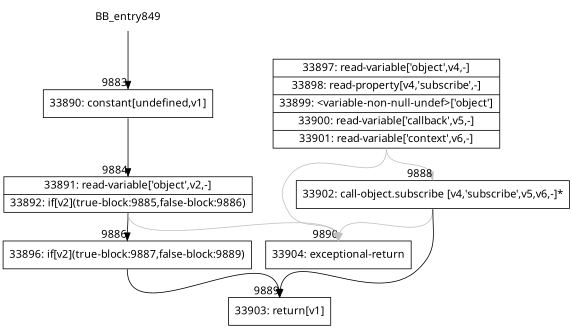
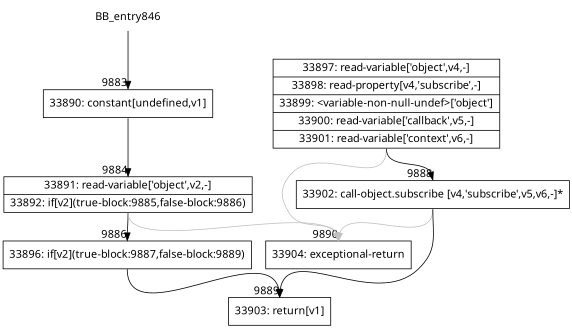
node "BB_entry849": label "BB_entry849" -> "BB_entry846"
edge "33897: read-variable['object',v4,-]" -> "33902: call-object.subscribe [v4,'subscribe',v5,v6,-]*": color gray -> black
